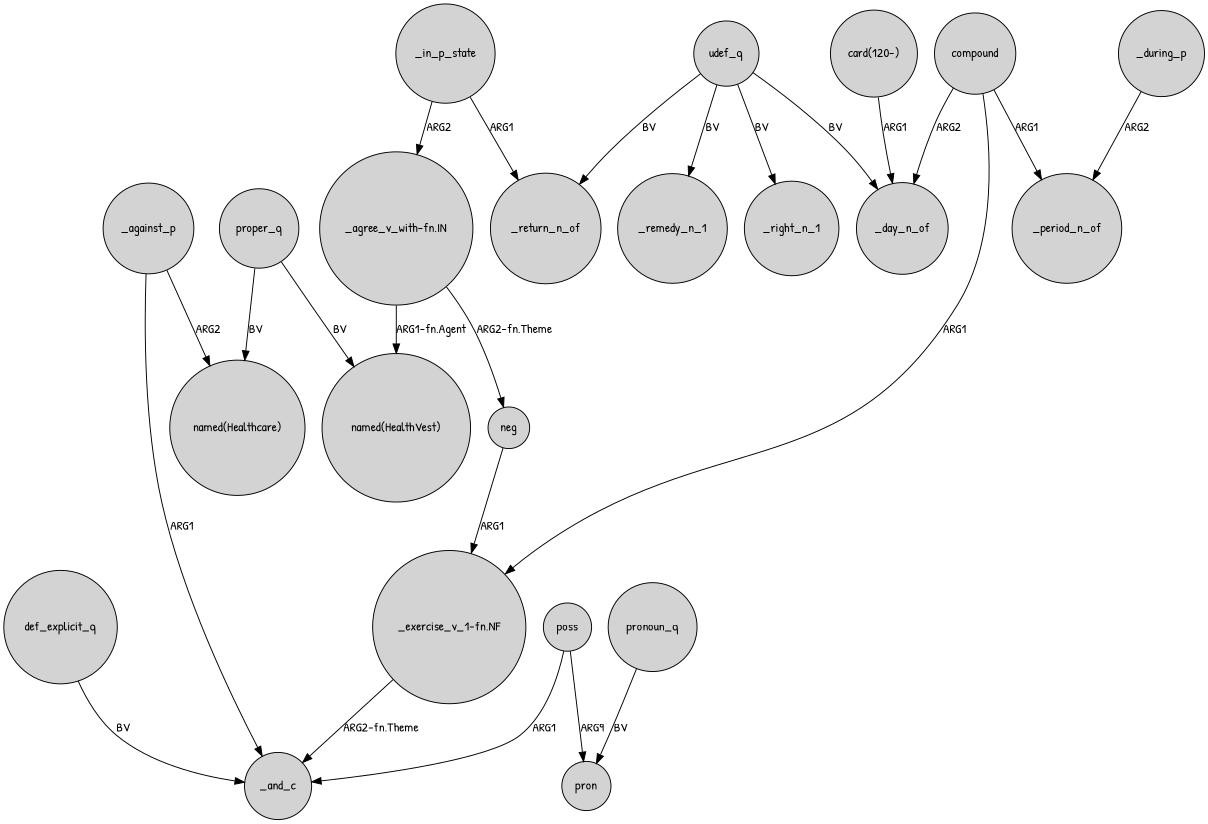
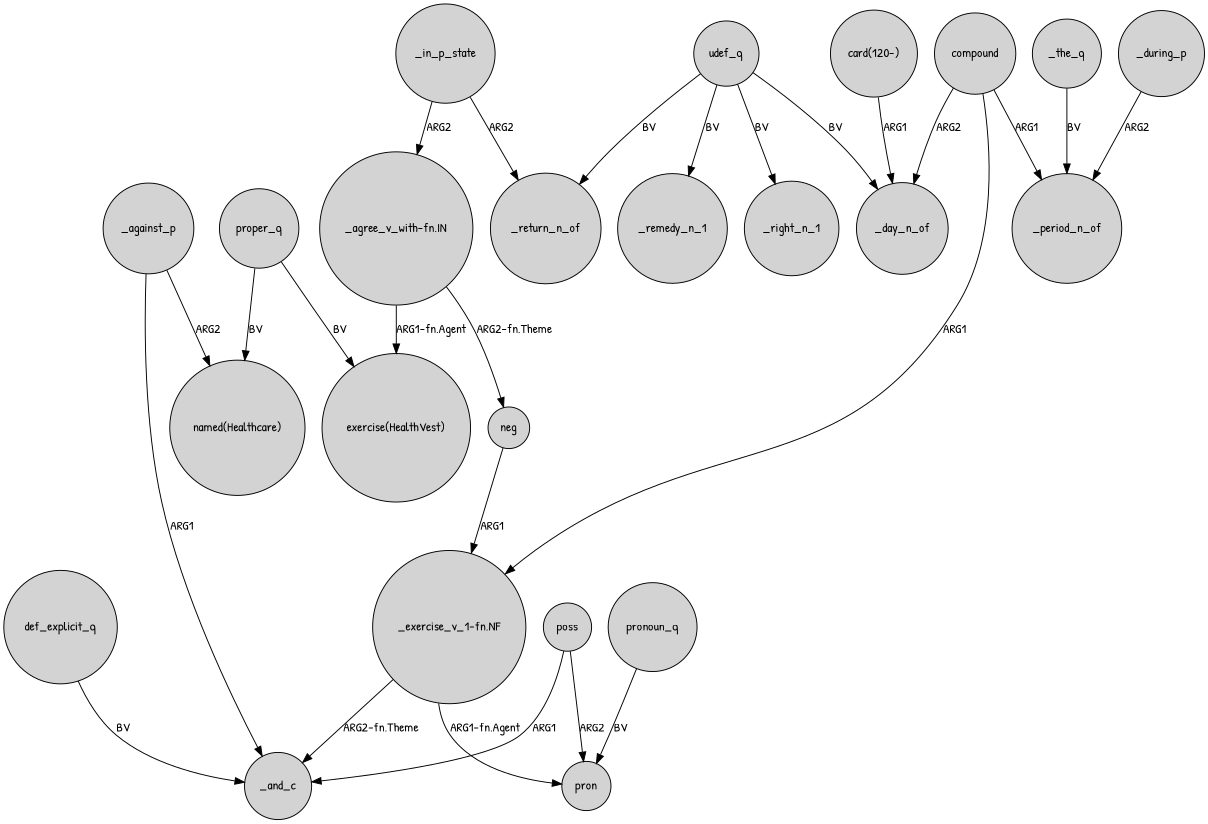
node "_the_q": added
edge "_in_p_state" -> "_return_n_of": label "ARG1" -> "ARG2"
node "named(HealthVest)": label "named(HealthVest)" -> "exercise(HealthVest)"
edge "poss" -> "pron": label "ARG9" -> "ARG2"
edge "_exercise_v_1-fn.NF" -> "pron": added, label "ARG1-fn.Agent"
